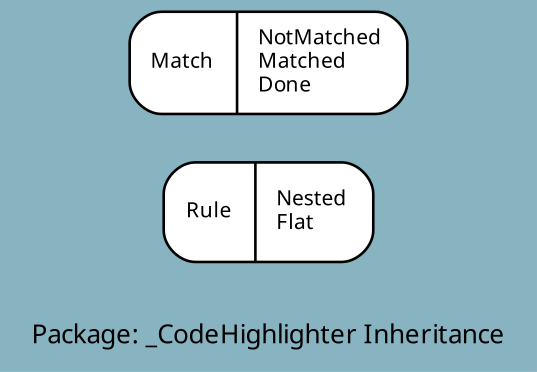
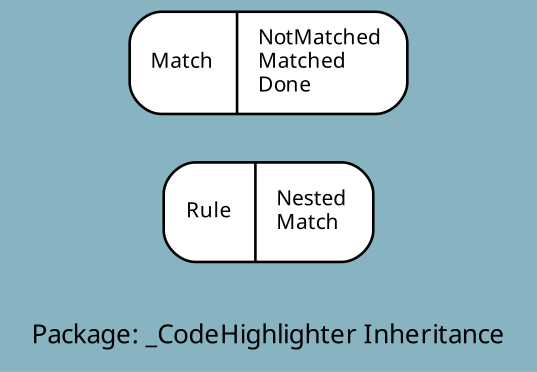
node "Rule": text "Flat" -> "Match"
